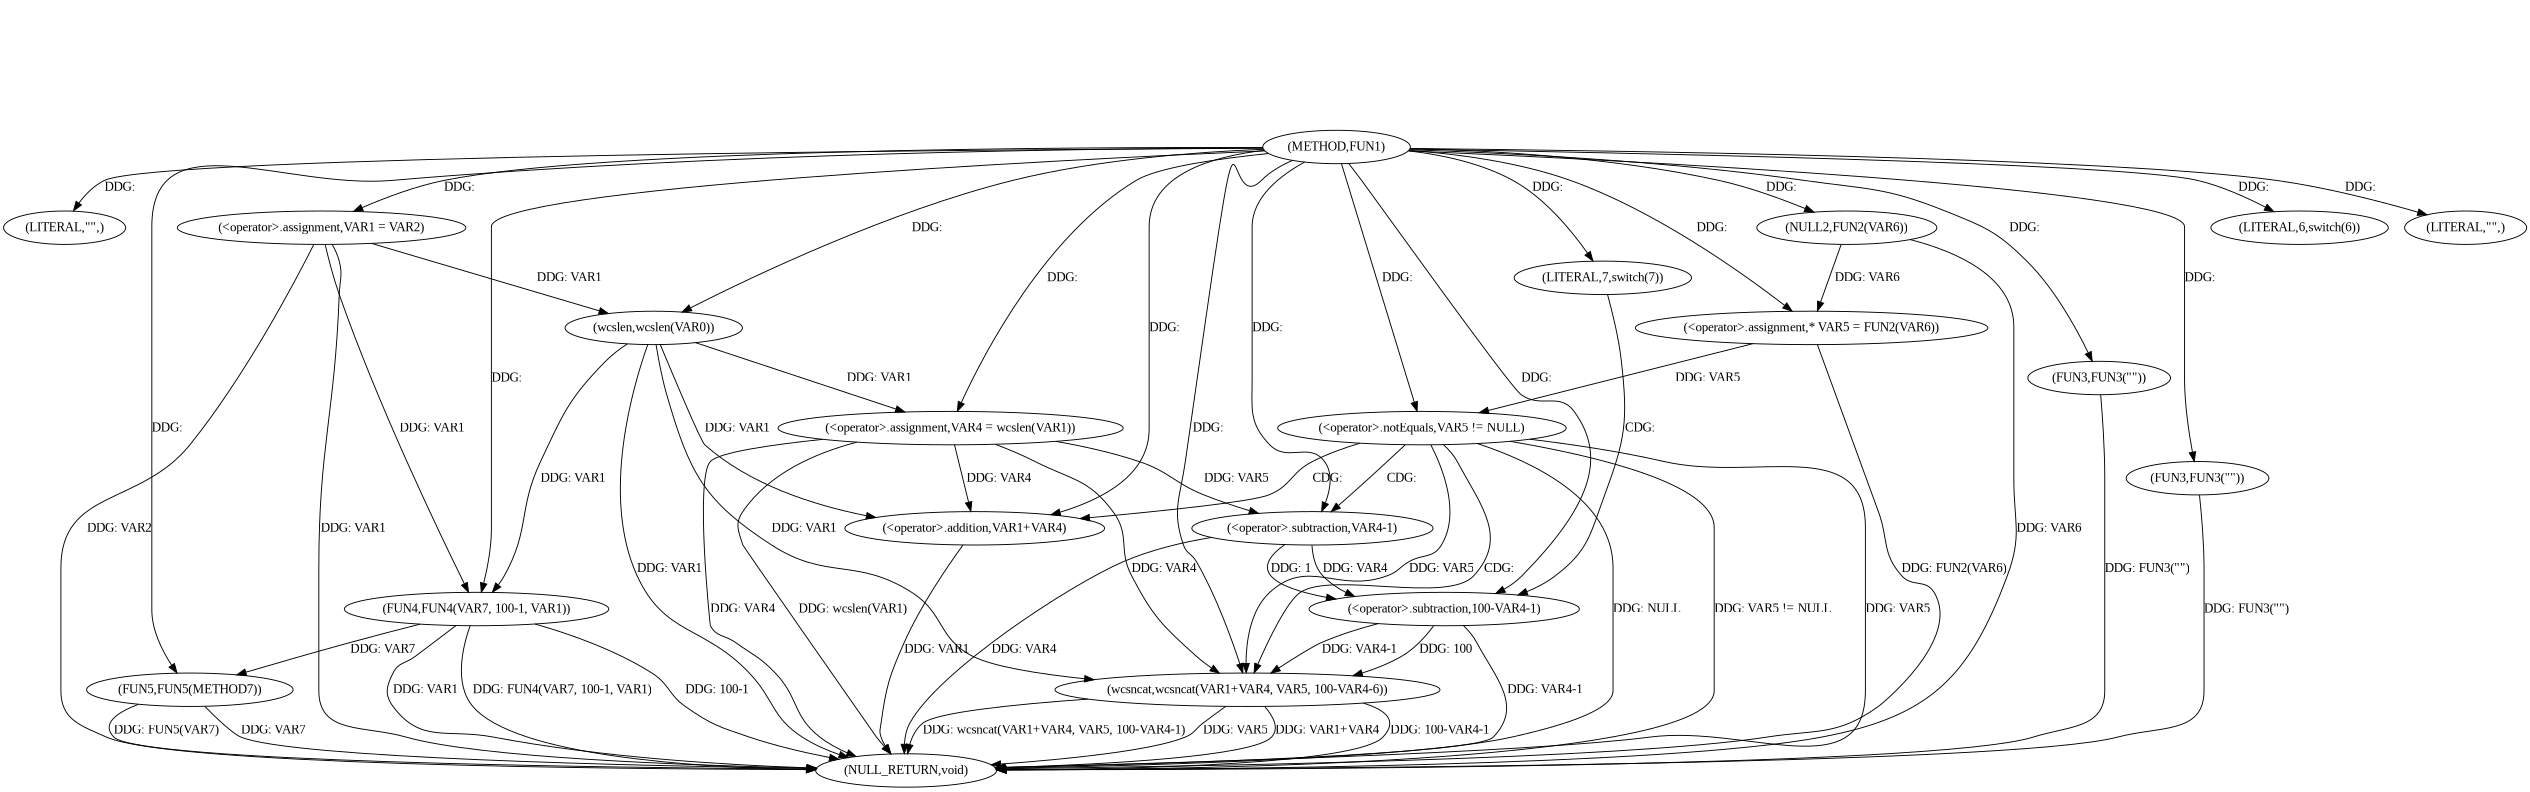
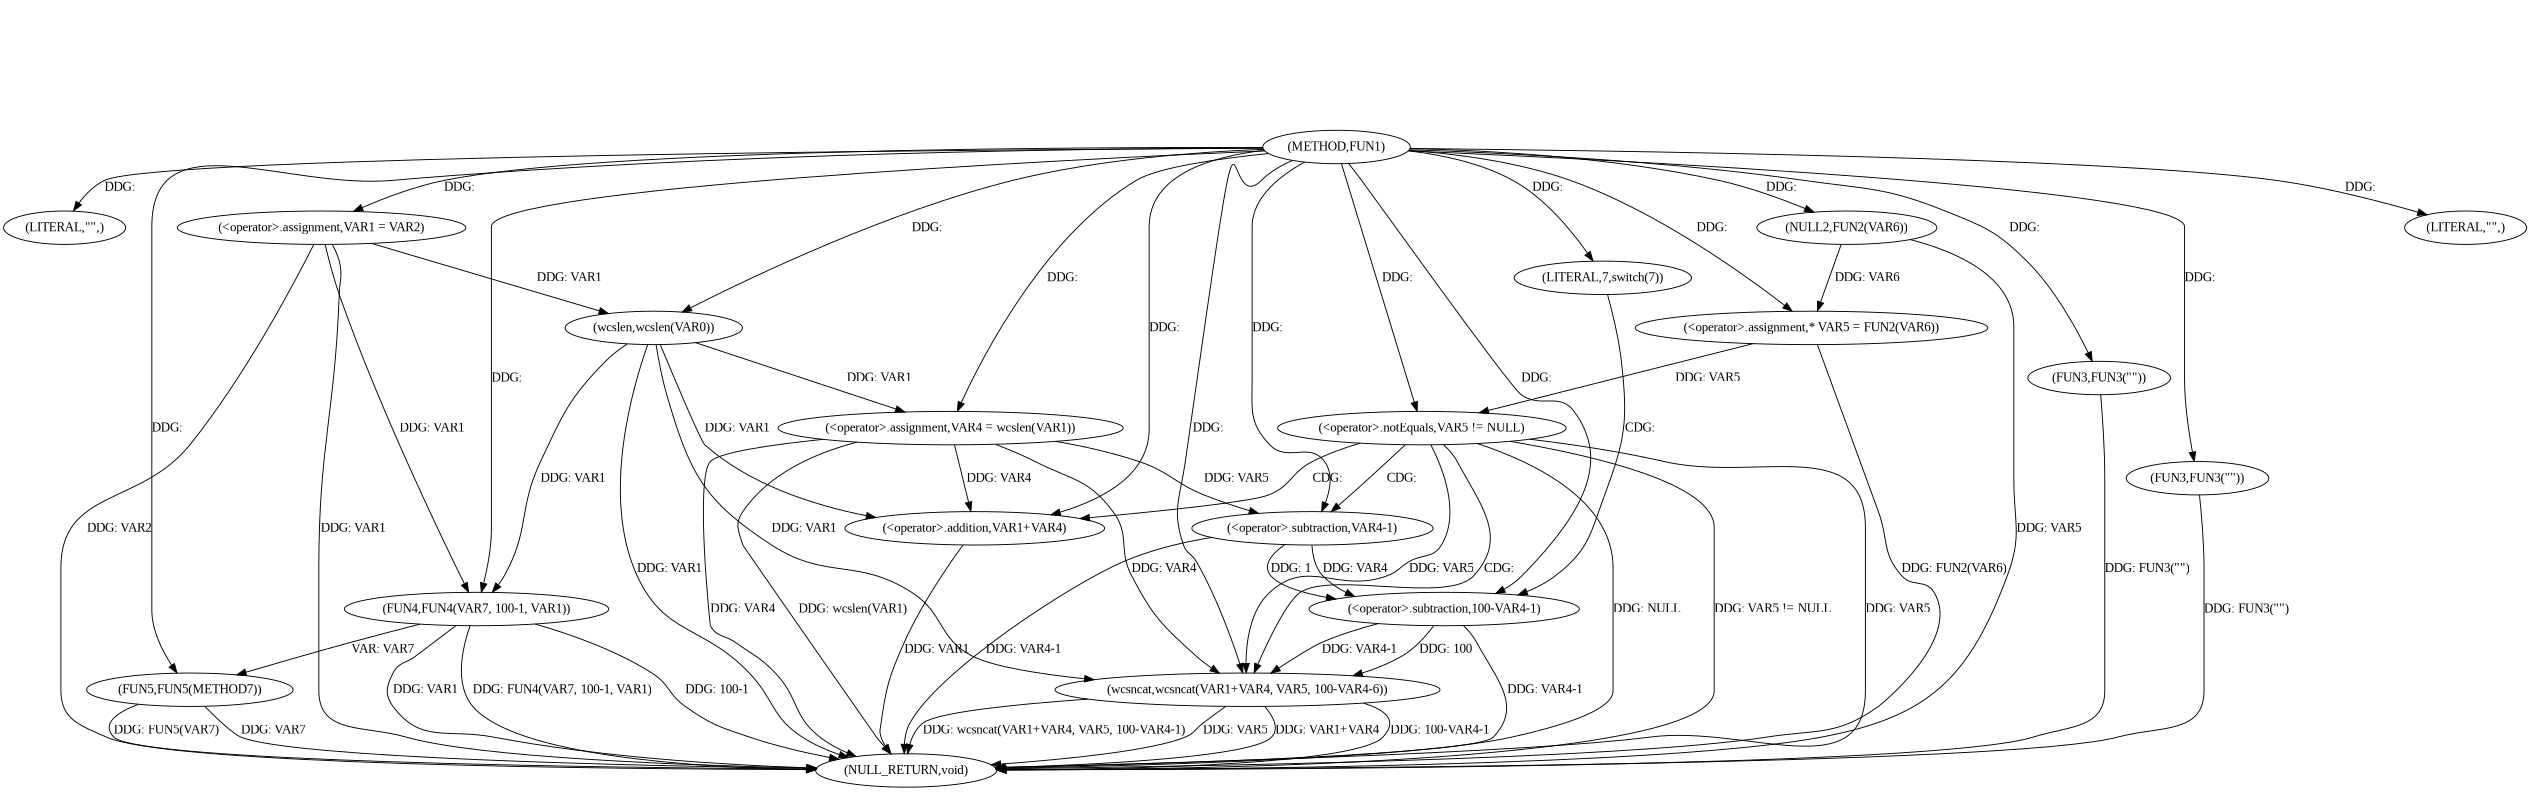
node "(LITERAL,6,switch(6))": removed
edge "(NULL2,FUN2(VAR6))" -> "(NULL_RETURN,void)": label "DDG: VAR6" -> "DDG: VAR5"
edge "(FUN4,FUN4(VAR7, 100-1, VAR1))" -> "(FUN5,FUN5(METHOD7))": label "DDG: VAR7" -> "VAR: VAR7"
edge "(<operator>.subtraction,VAR4-1)" -> "(NULL_RETURN,void)": label "DDG: VAR4" -> "DDG: VAR4-1"
